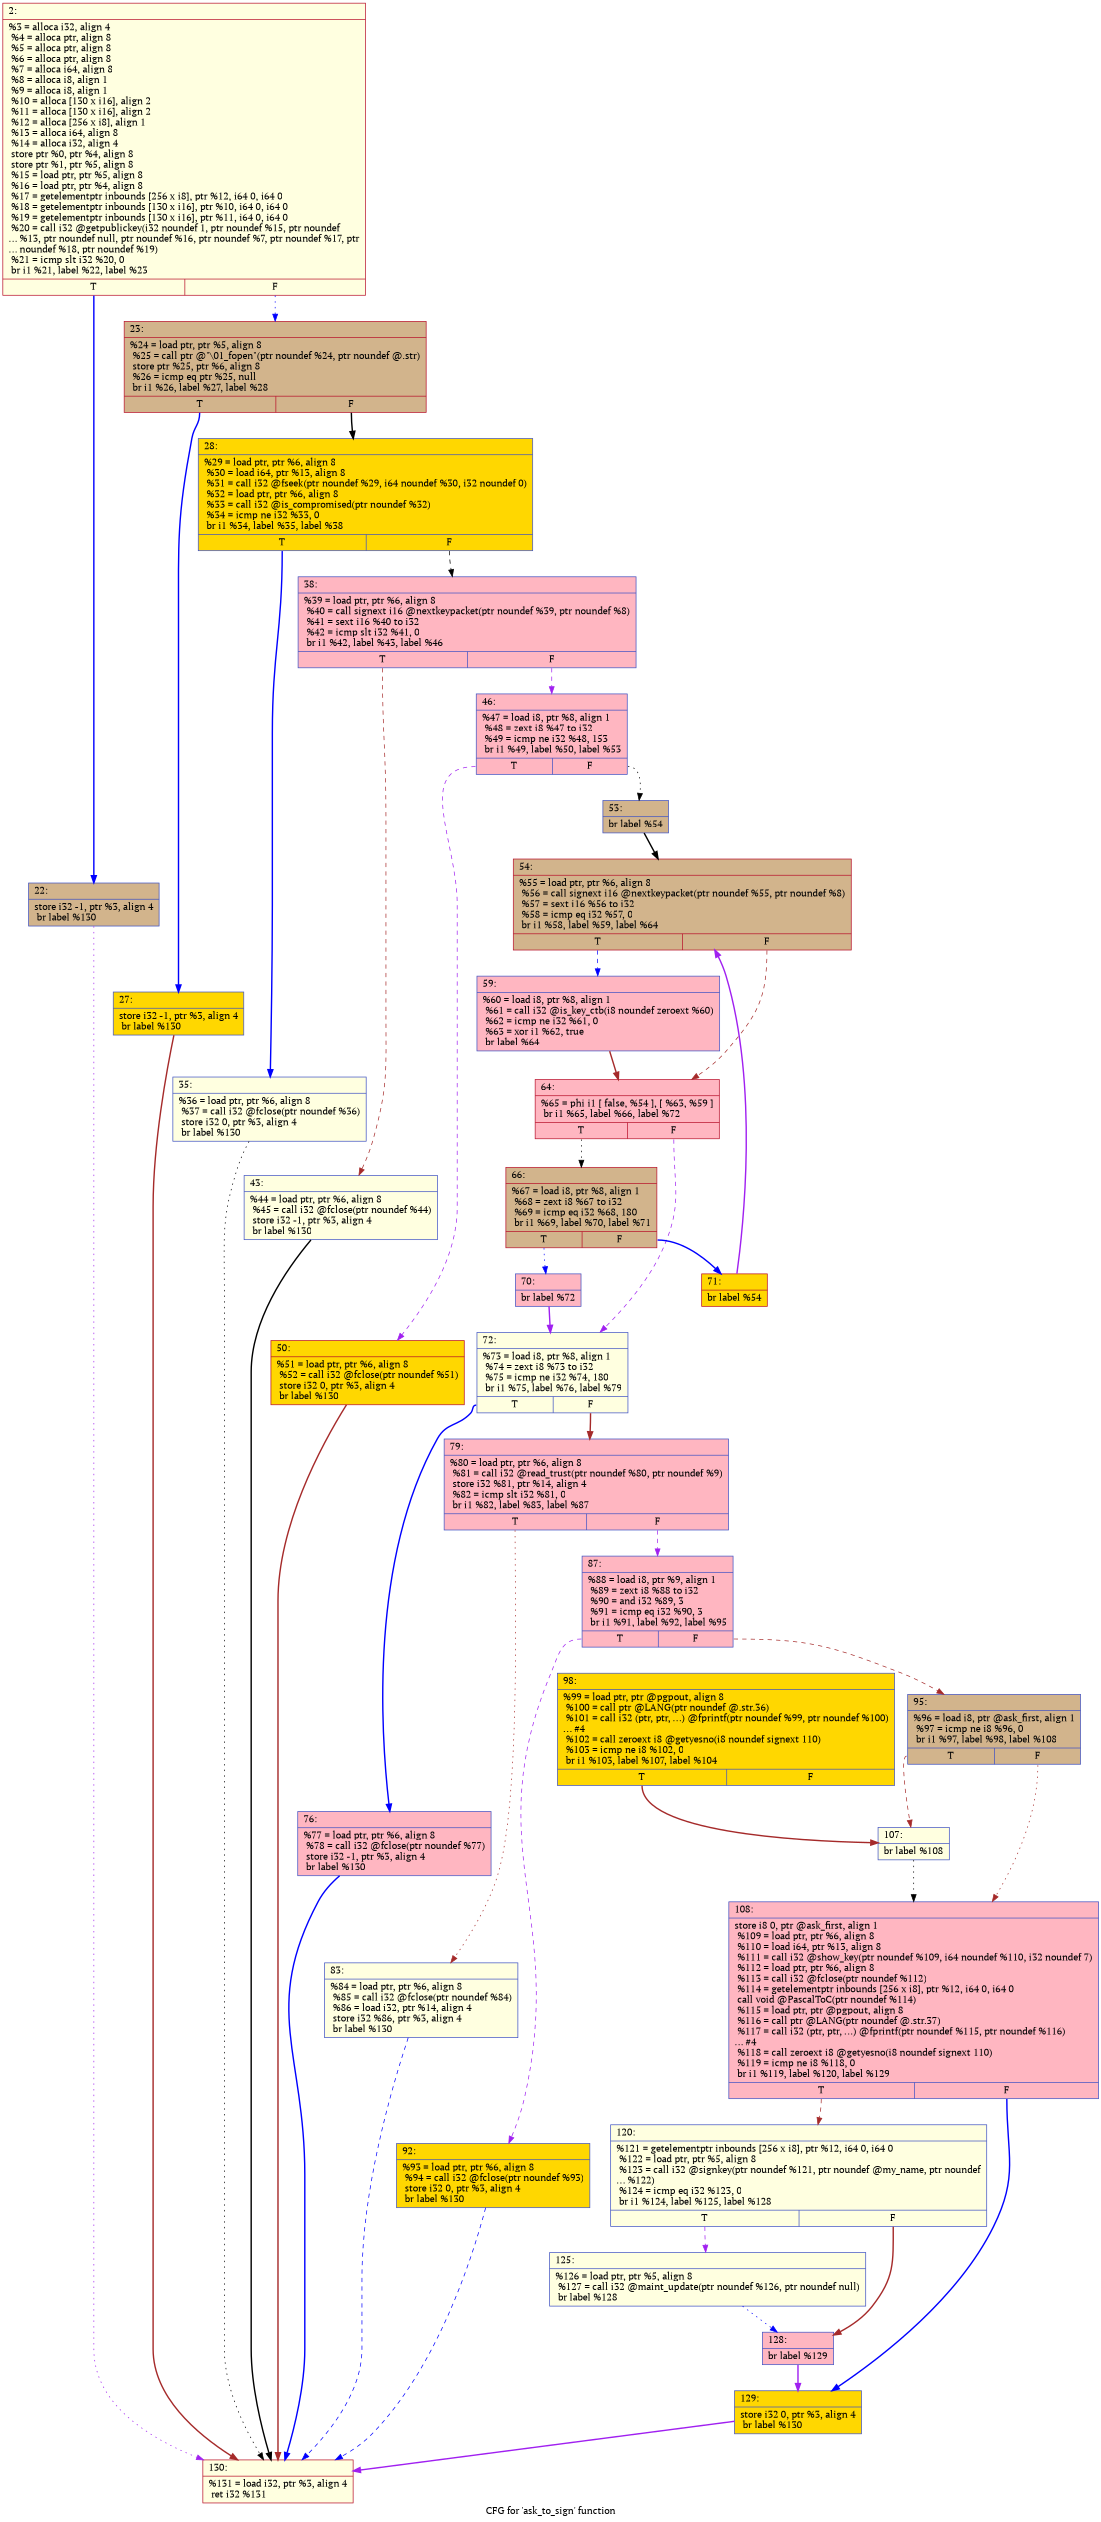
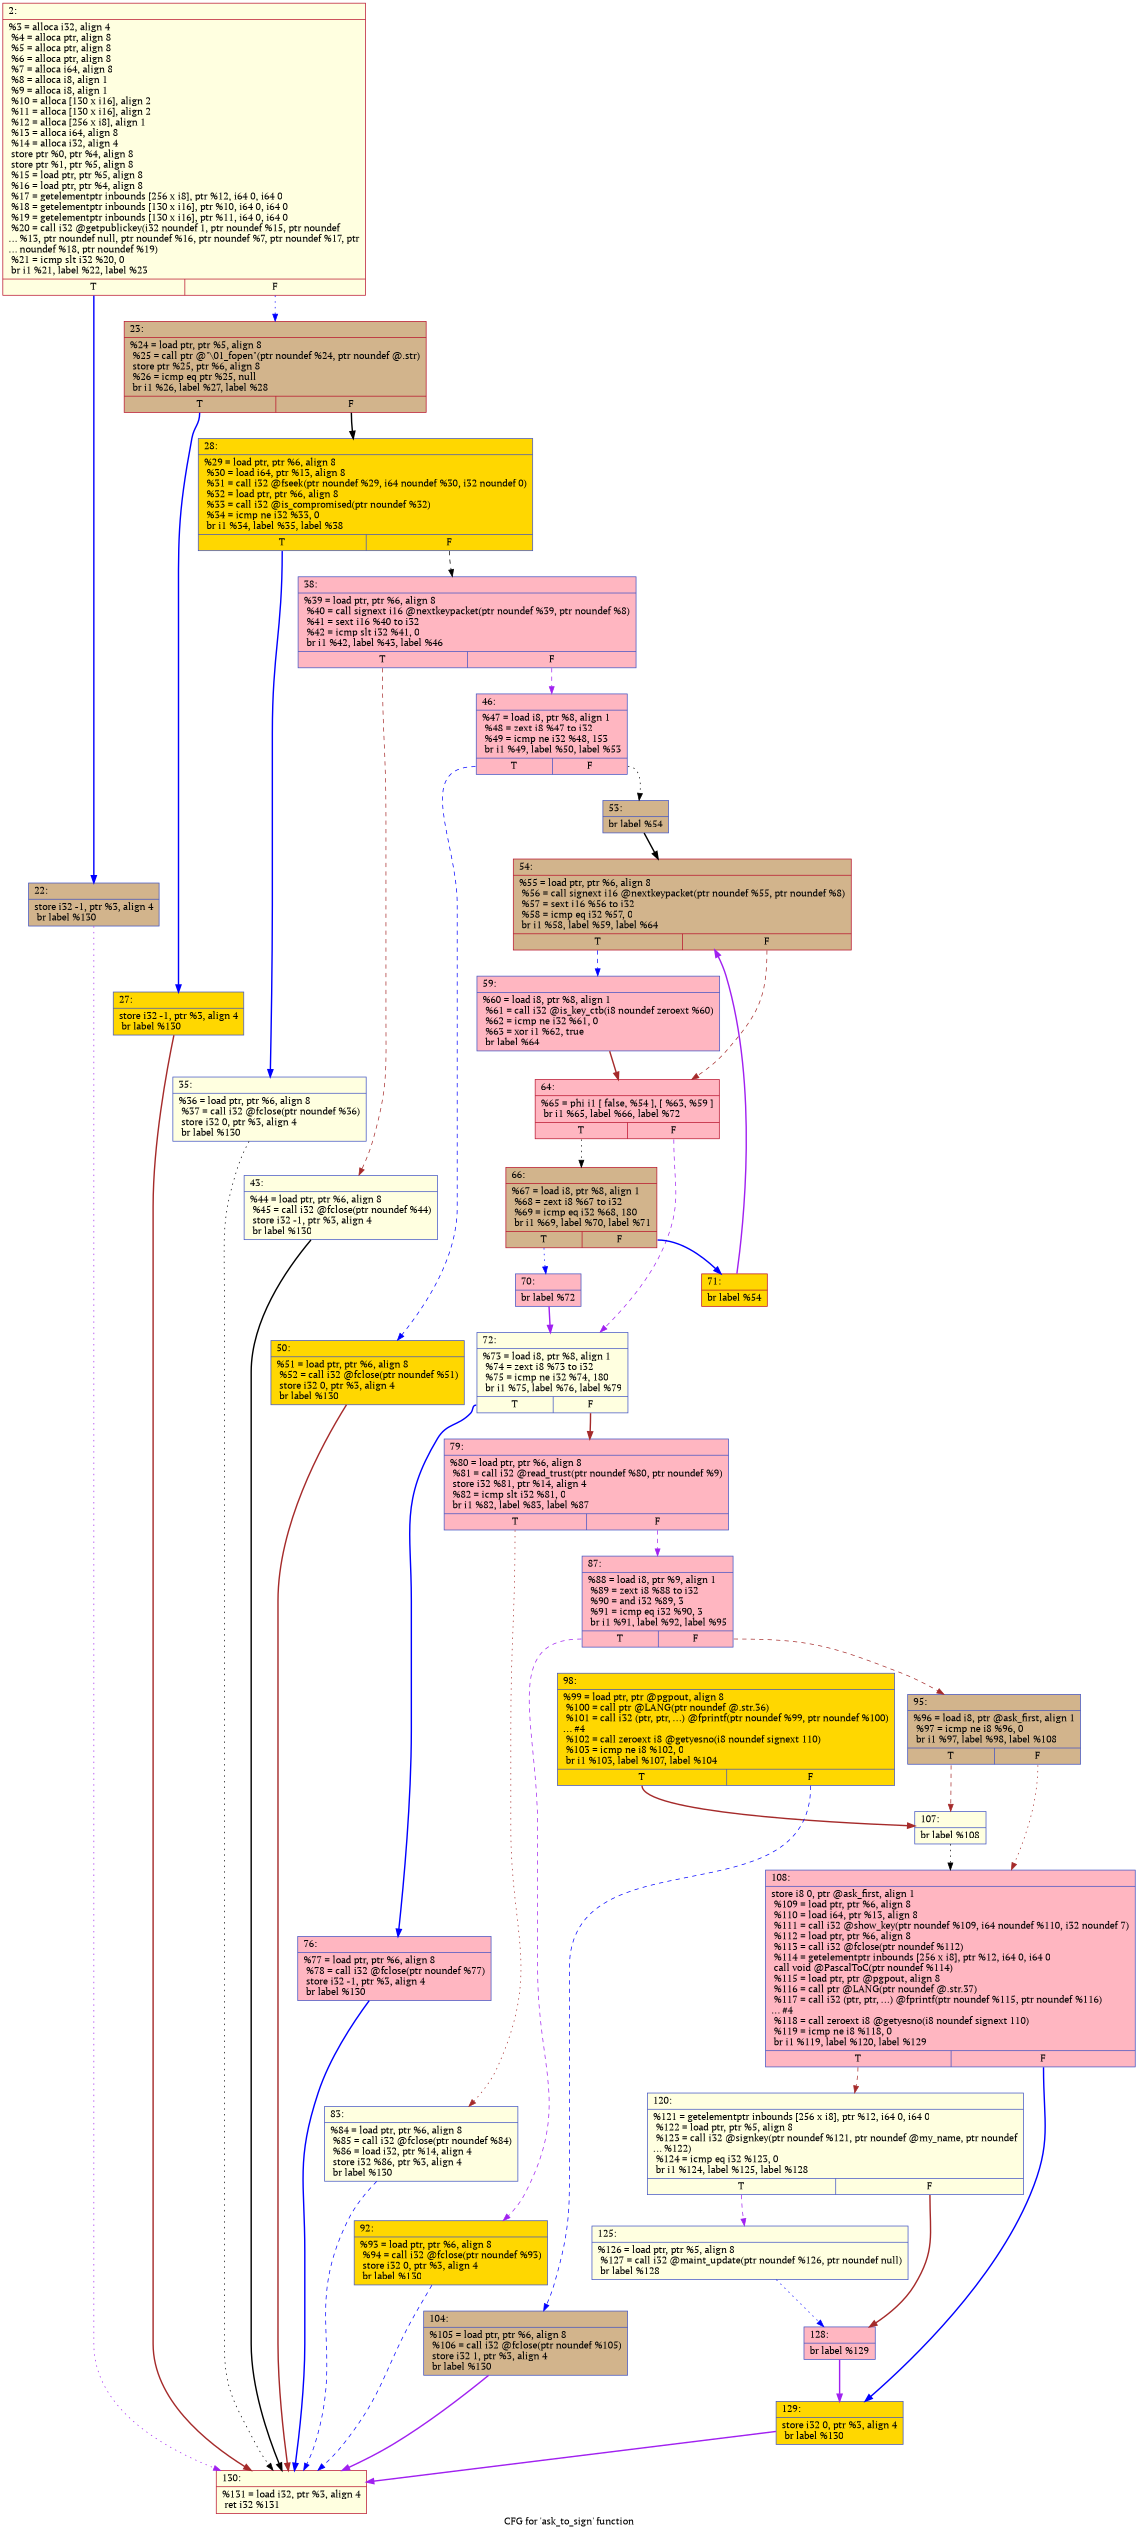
edge "46:" -> "50:": color purple -> blue
node "50:": color #b70d28ff -> #3d50c3ff
node "104:": added
